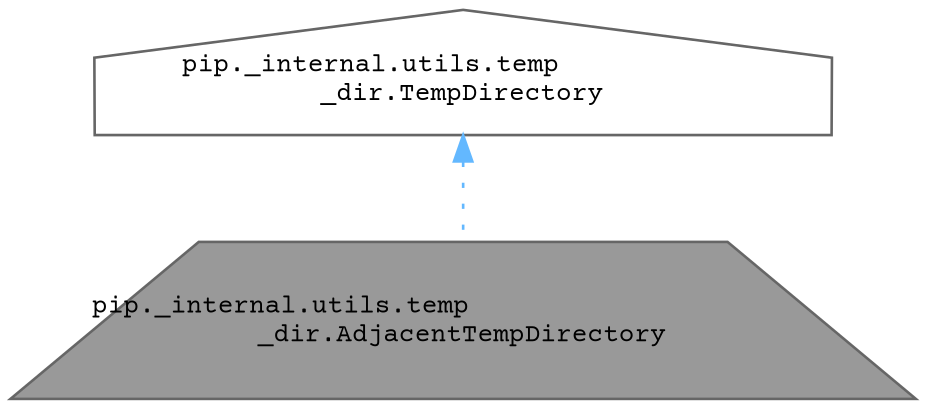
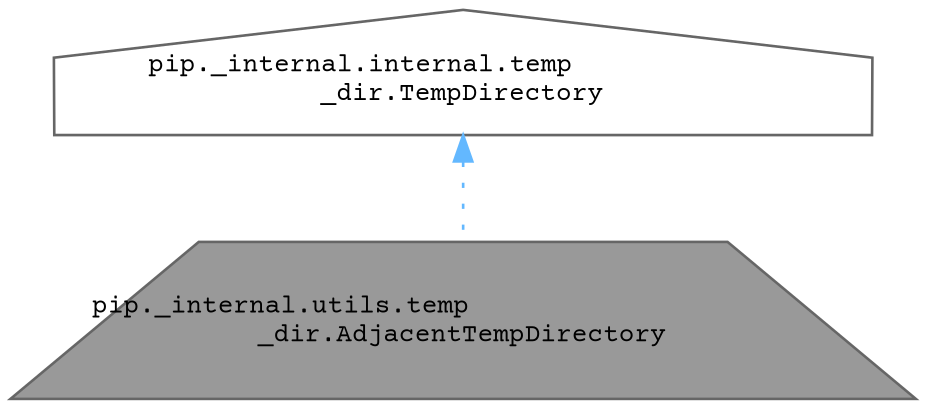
node "pip._internal.utils.temp _dir.TempDirectory": label "pip._internal.utils.temp _dir.TempDirectory" -> "pip._internal.internal.temp _dir.TempDirectory"
